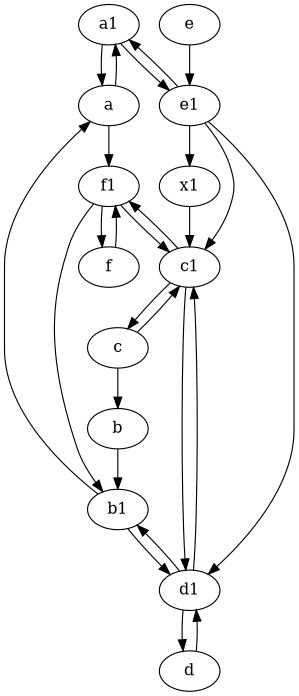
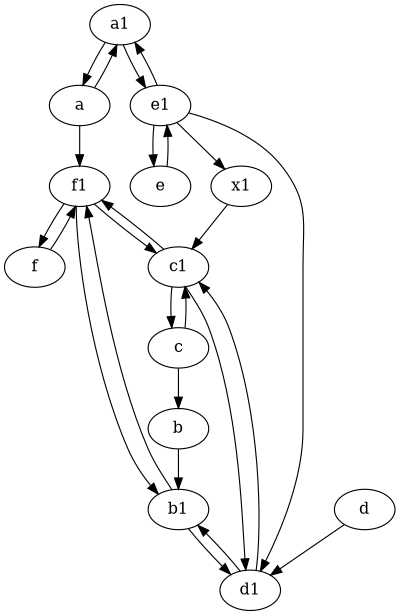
edge "e1" -> "c1": now "e1" -> "e"
edge "b1" -> "a": now "b1" -> "f1"
edge "d1" -> "d": removed
